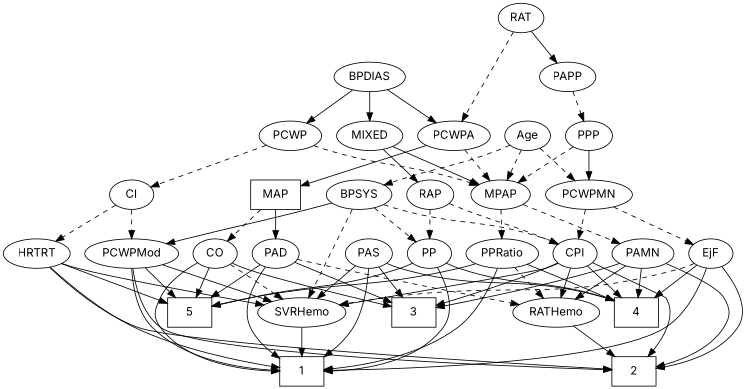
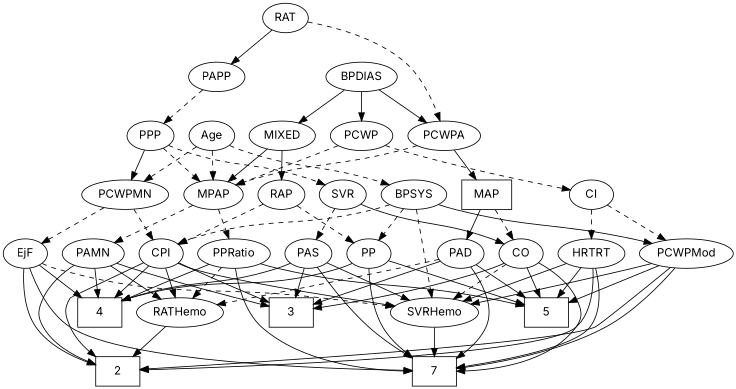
node "SVR": added
node "1": label "1" -> "7"
